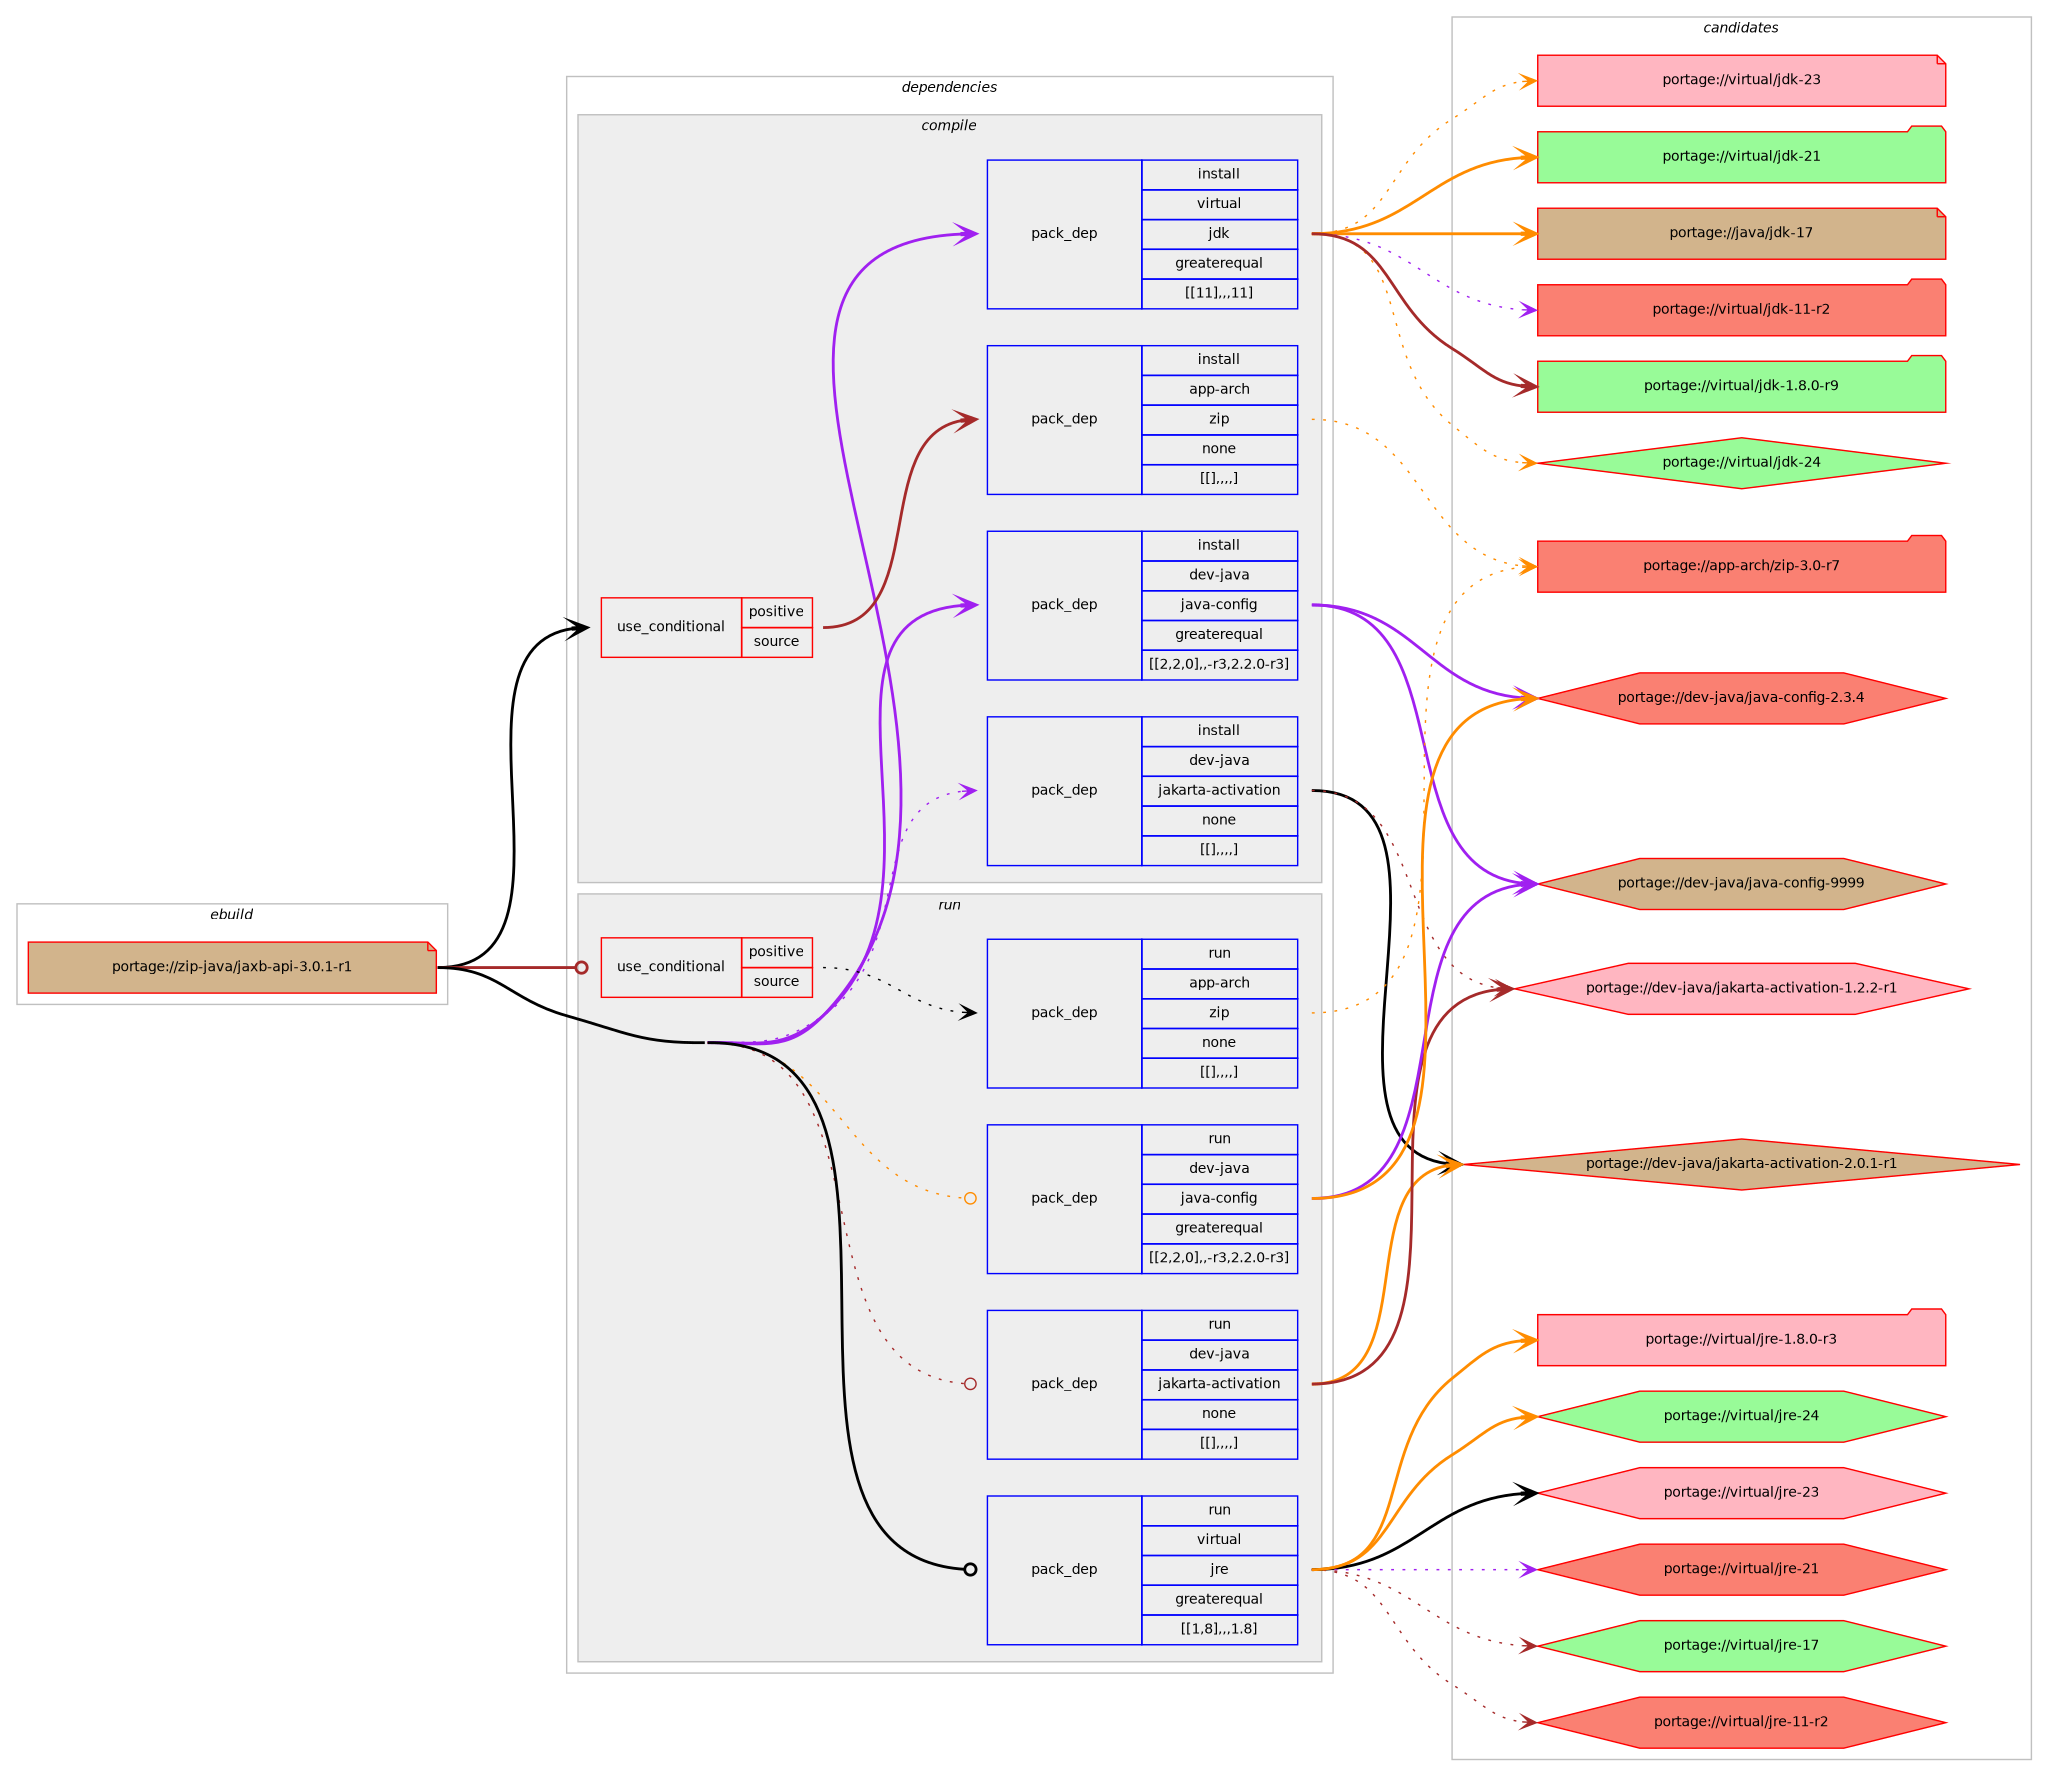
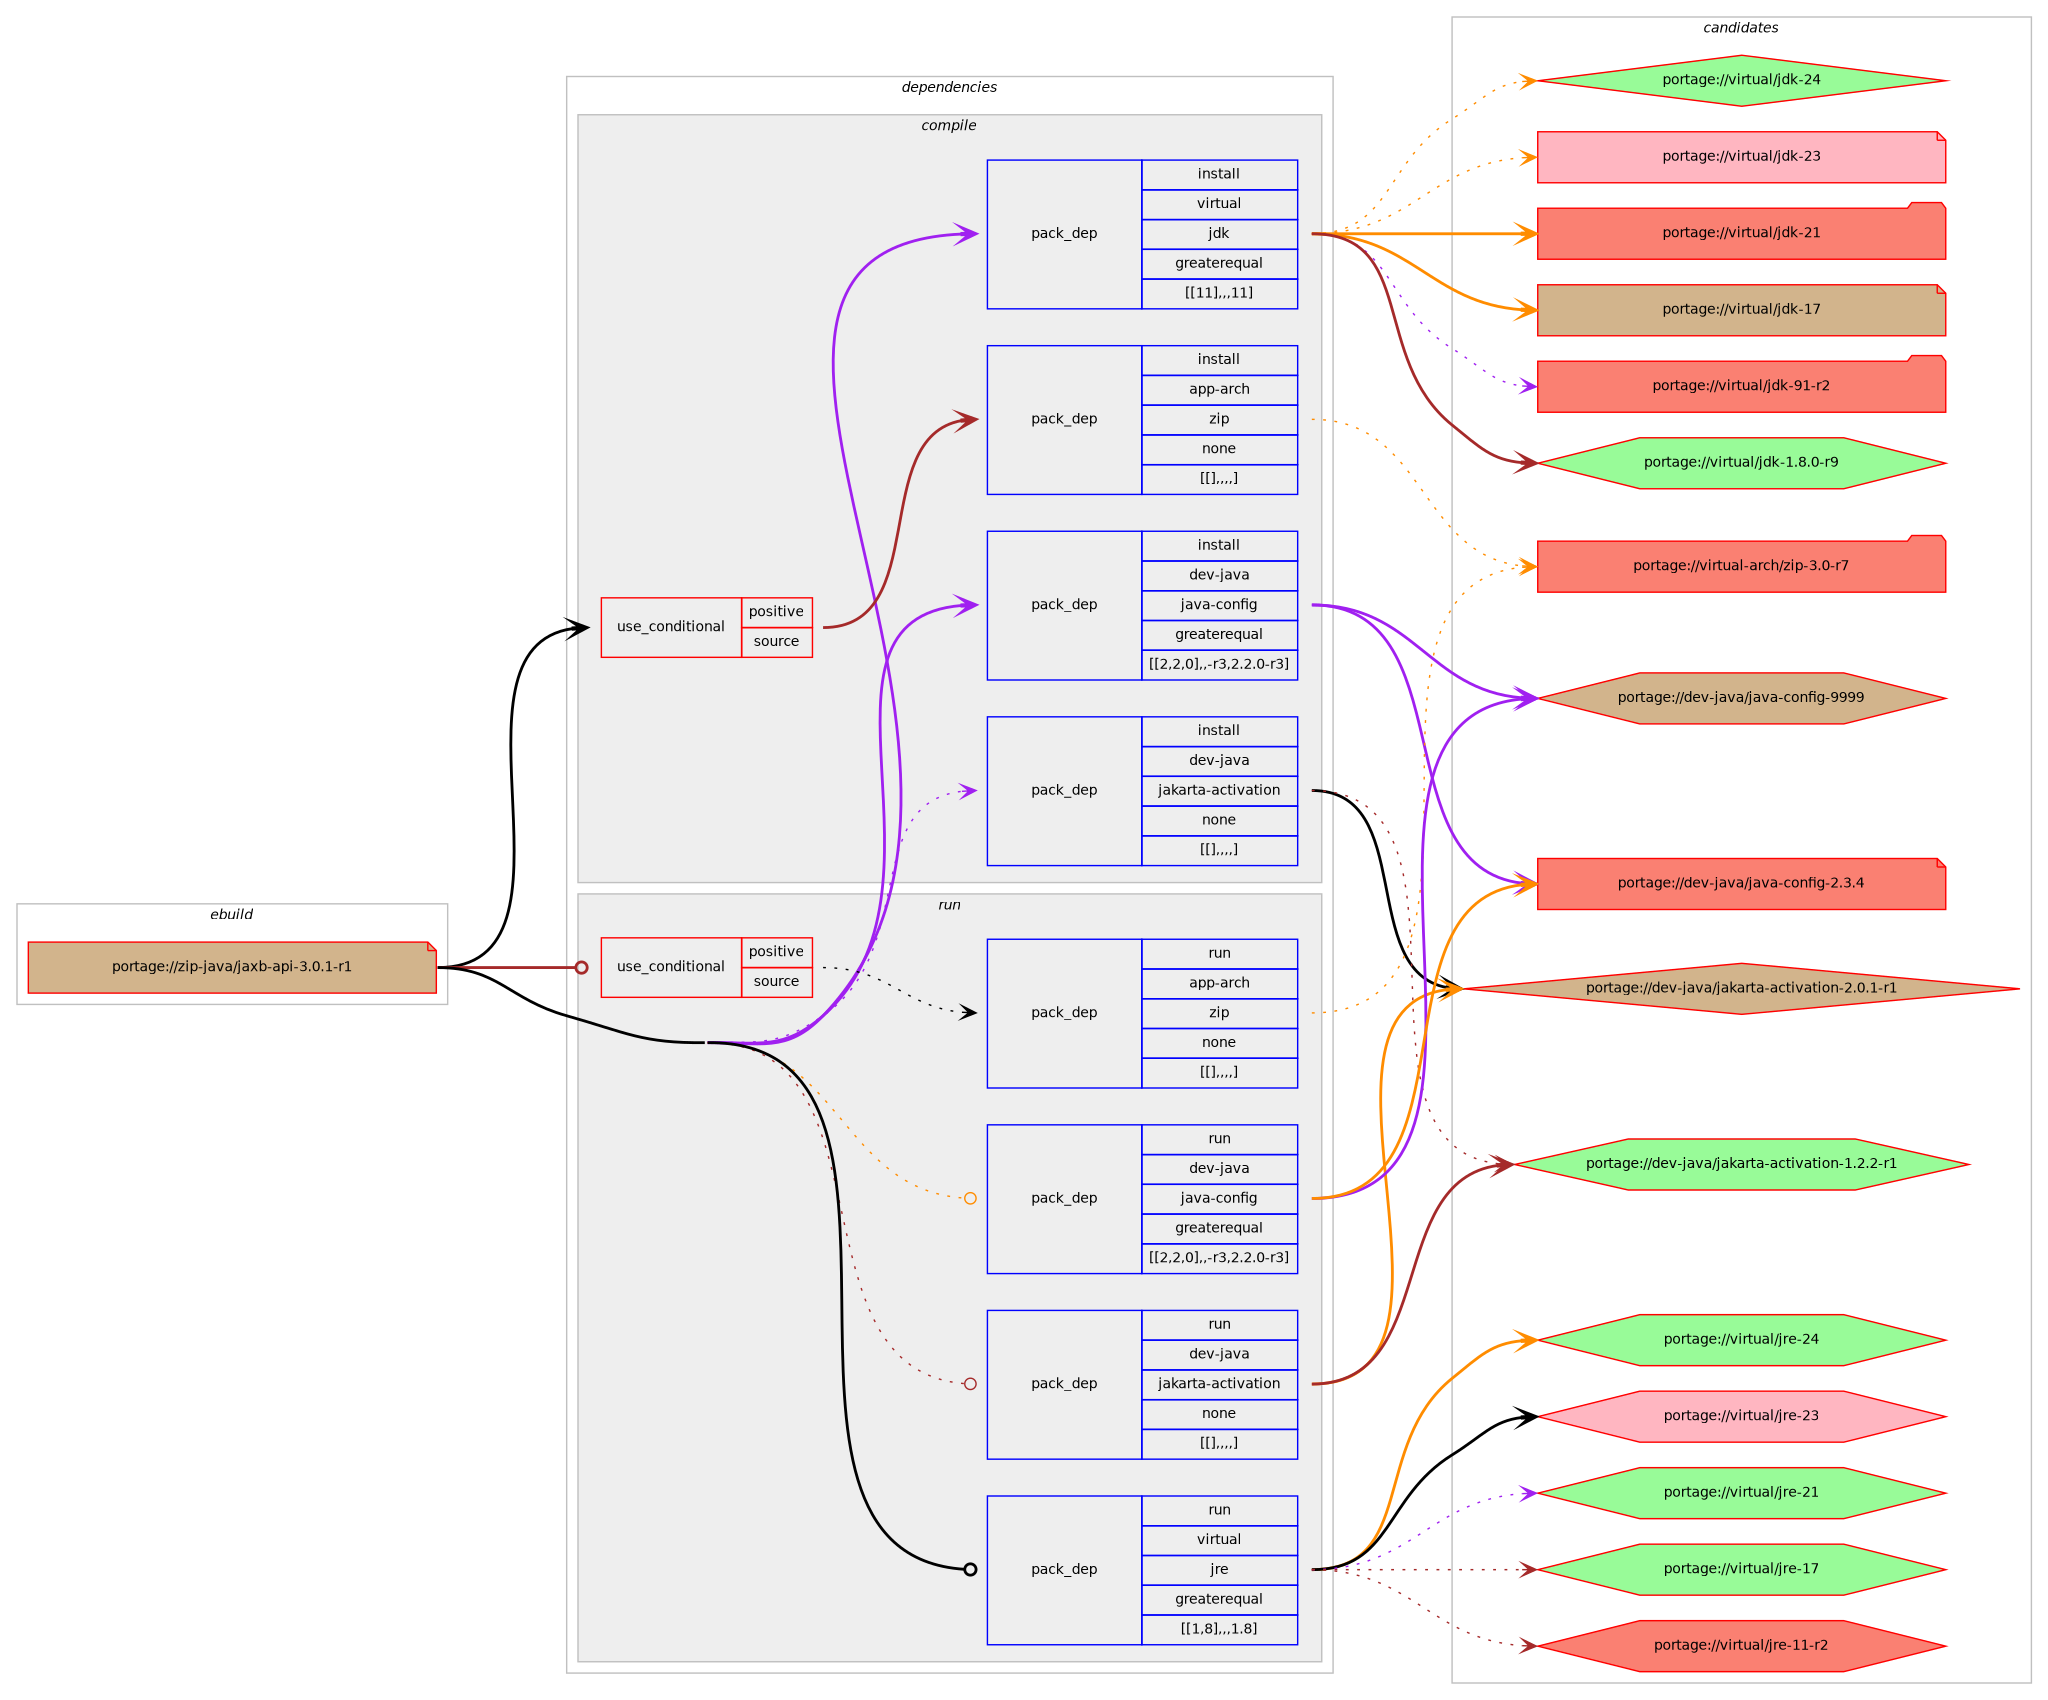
node "portage://virtual/jdk-21": fillcolor palegreen -> salmon
node "portage://java/jdk-17": label "portage://java/jdk-17" -> "portage://virtual/jdk-17"
node "portage://virtual/jdk-11-r2": label "portage://virtual/jdk-11-r2" -> "portage://virtual/jdk-91-r2"
node "portage://virtual/jdk-1.8.0-r9": shape folder -> hexagon
node "portage://app-arch/zip-3.0-r7": label "portage://app-arch/zip-3.0-r7" -> "portage://virtual-arch/zip-3.0-r7"
node "portage://dev-java/java-config-2.3.4": shape hexagon -> note
node "portage://dev-java/jakarta-activation-1.2.2-r1": fillcolor lightpink -> palegreen
node "portage://virtual/jre-1.8.0-r3": removed
node "portage://virtual/jre-21": fillcolor salmon -> palegreen
